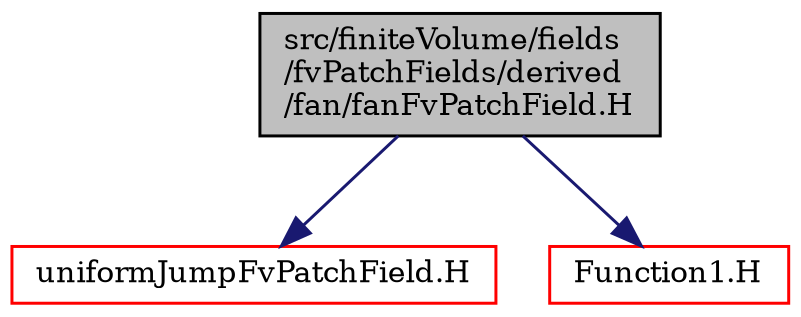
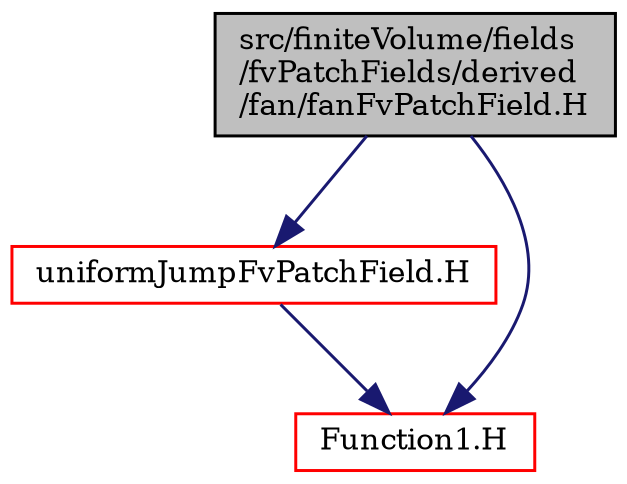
edge "uniformJumpFvPatchField.H" -> "Function1.H": added
